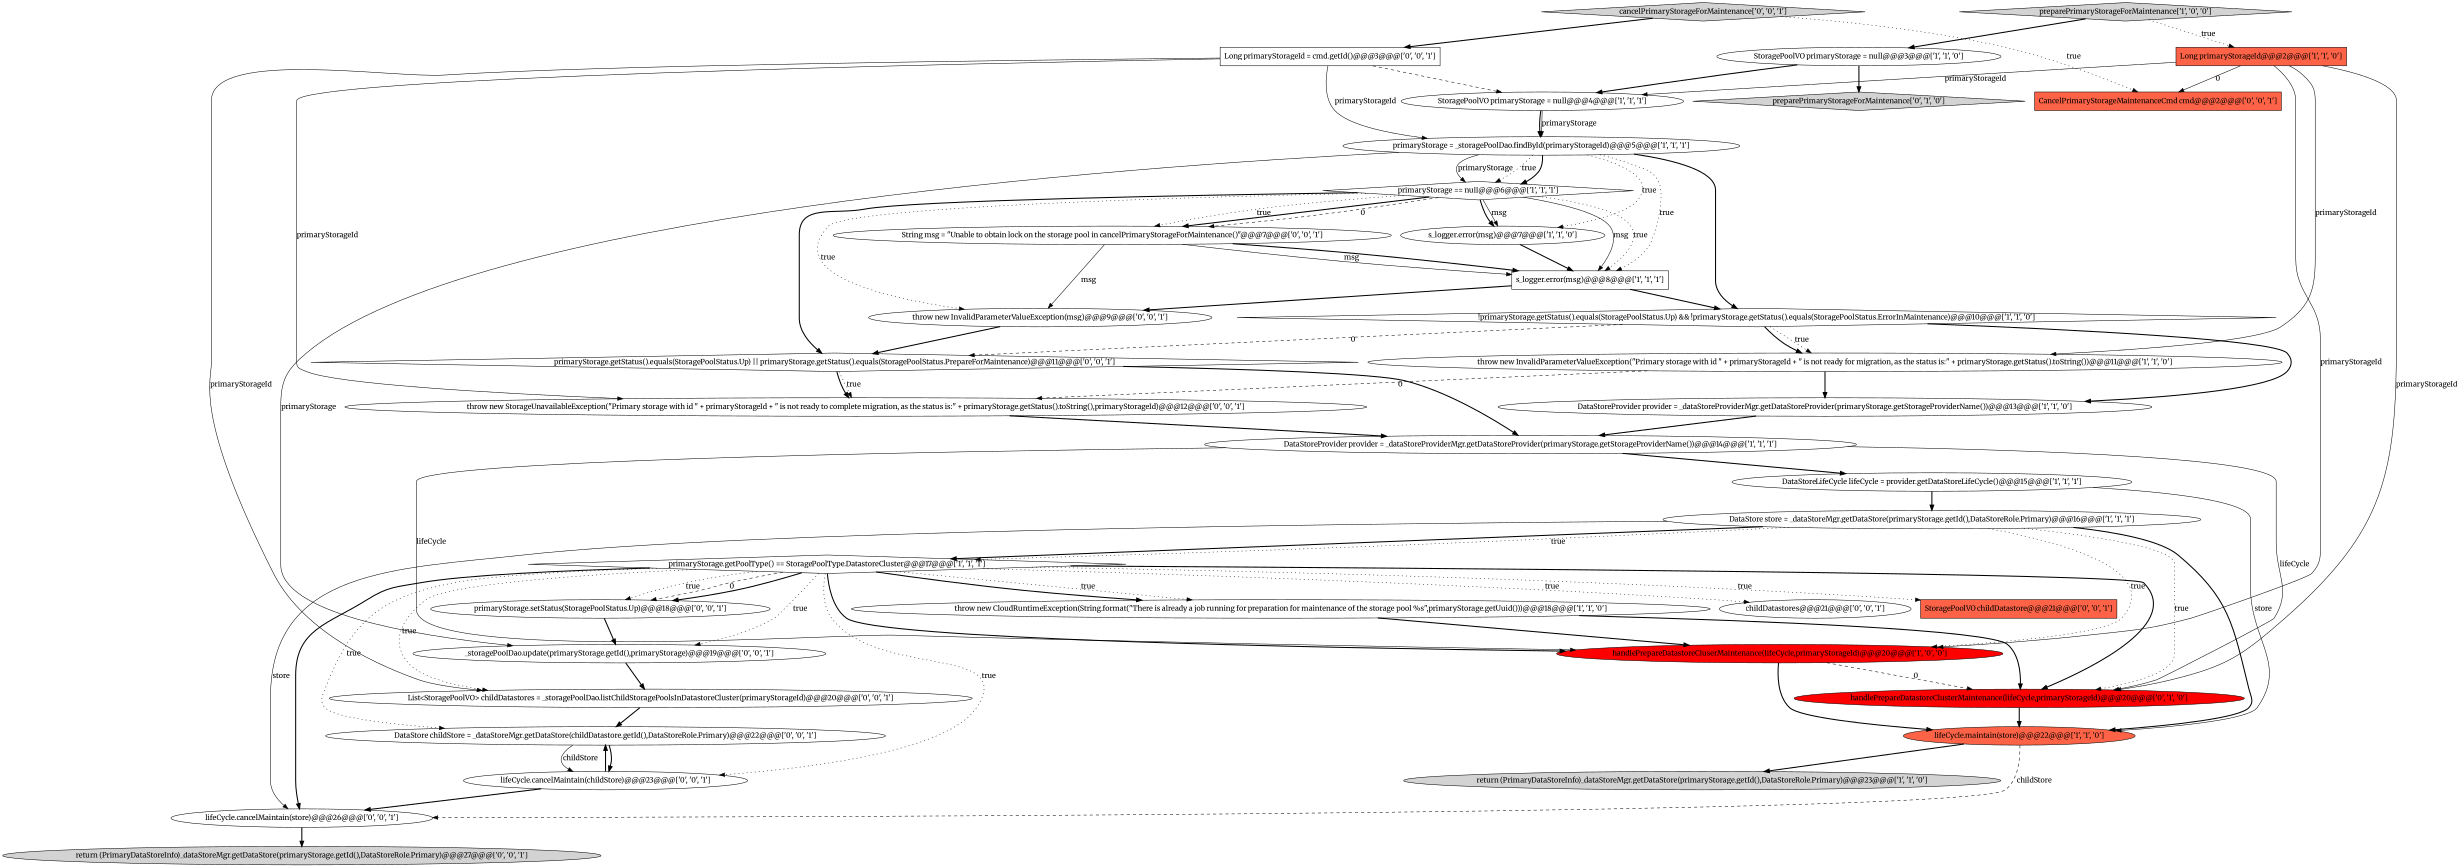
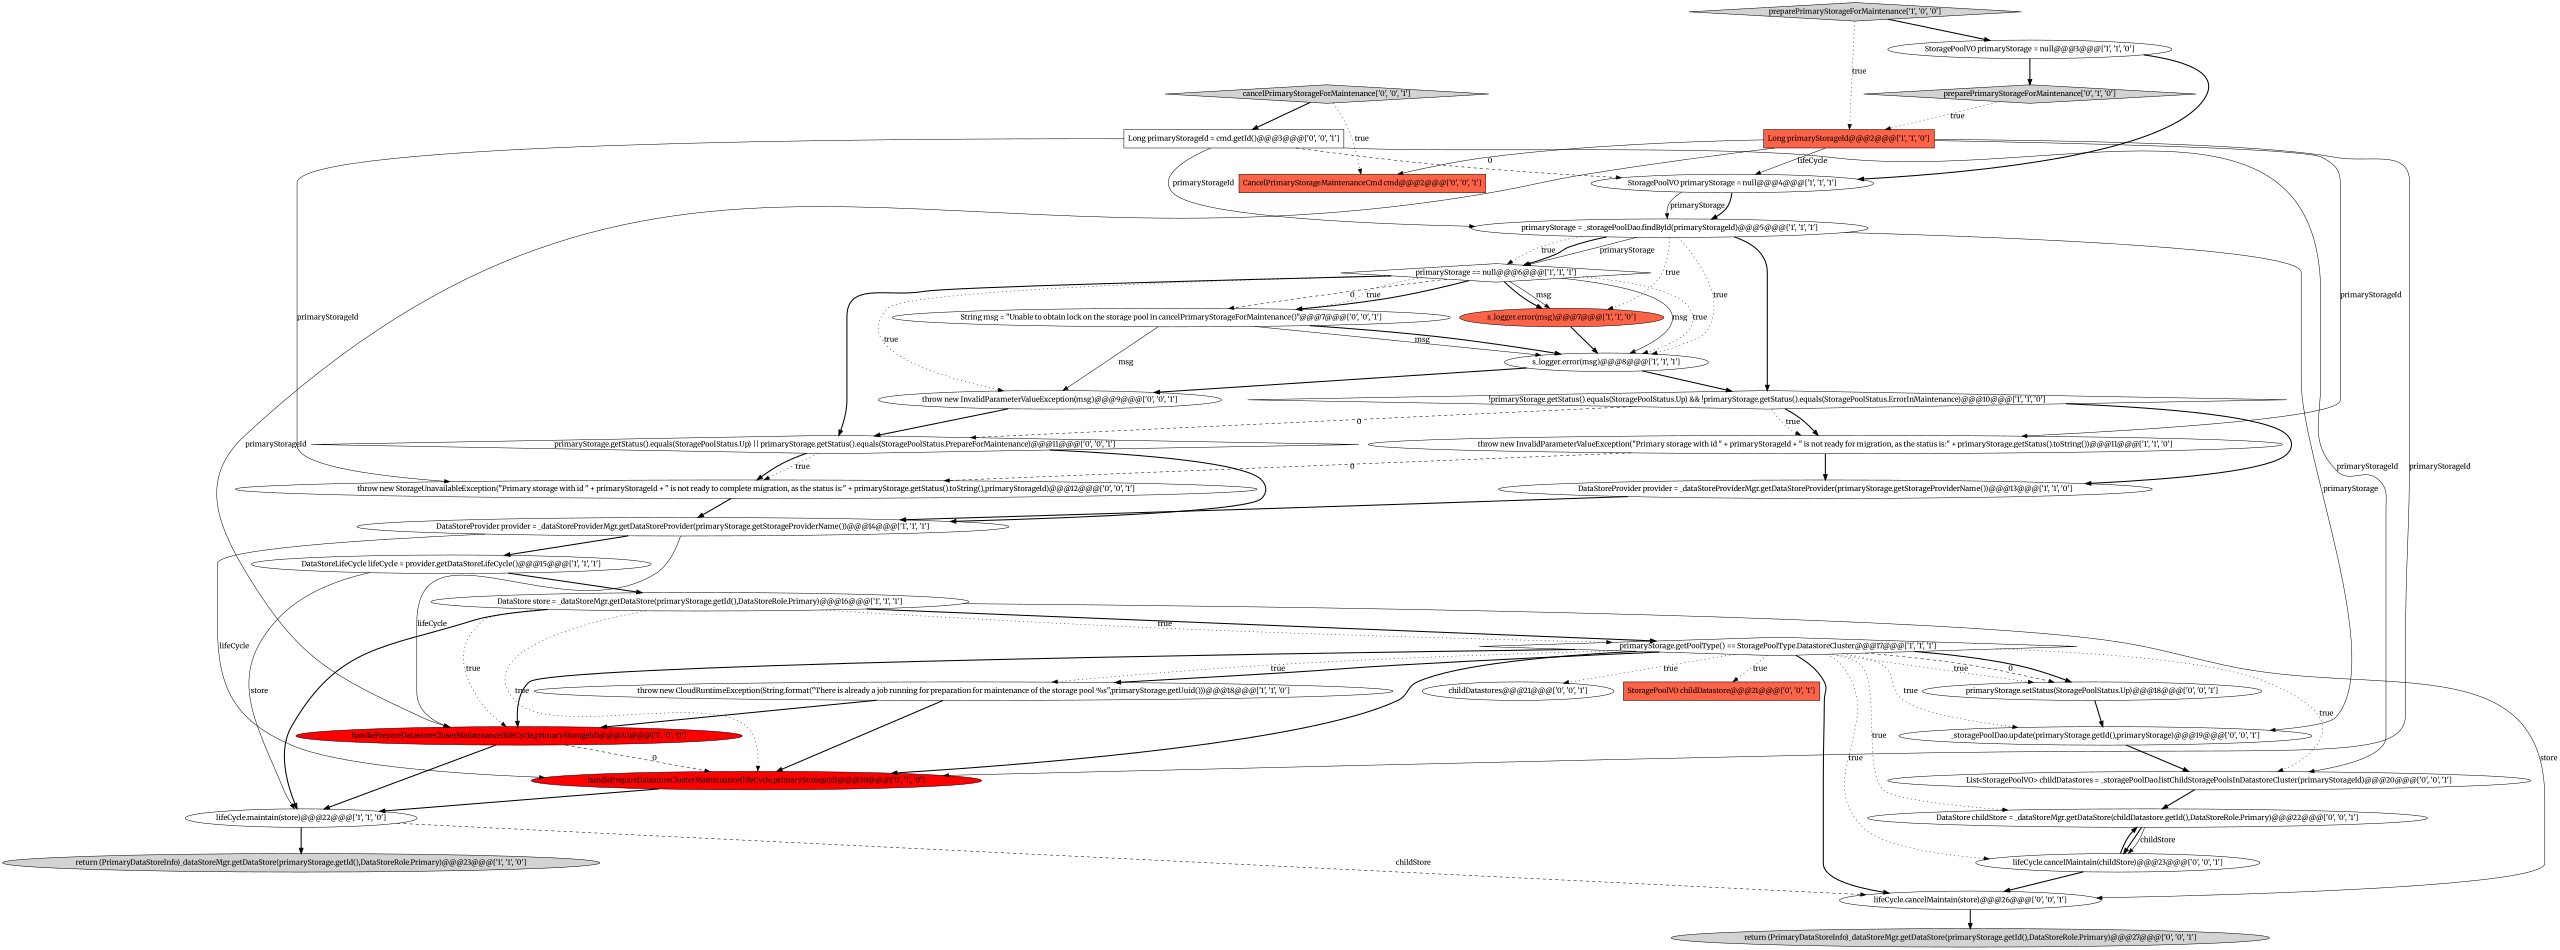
edge "Long primaryStorageId@@@2@@@['1', '1', '0']" -> "StoragePoolVO primaryStorage = null@@@4@@@['1', '1', '1']": label "primaryStorageId" -> "lifeCycle"
edge "preparePrimaryStorageForMaintenance['0', '1', '0']" -> "Long primaryStorageId@@@2@@@['1', '1', '0']": added, label "true"
node "s_logger.error(msg)@@@7@@@['1', '1', '0']": fillcolor white -> tomato
node "s_logger.error(msg)@@@8@@@['1', '1', '1']": shape box -> ellipse
node "lifeCycle.maintain(store)@@@22@@@['1', '1', '0']": fillcolor tomato -> white
